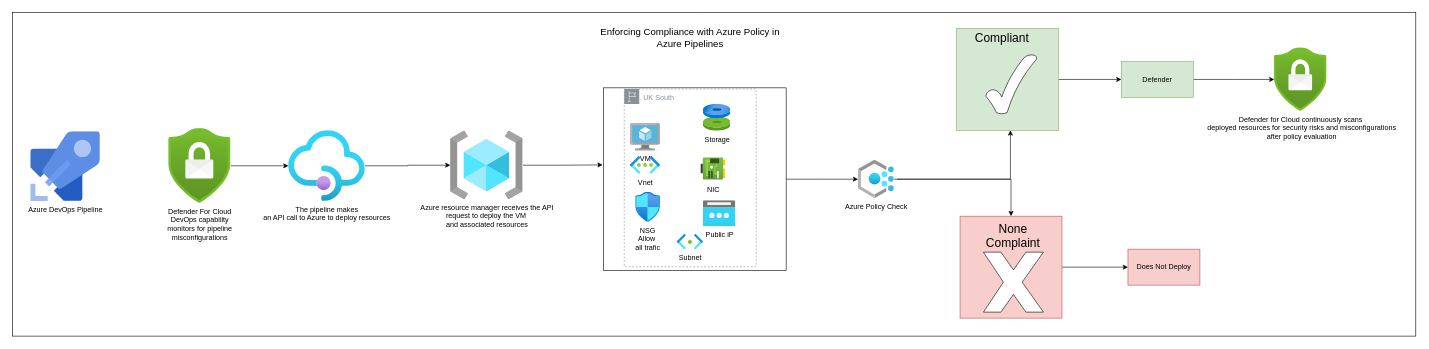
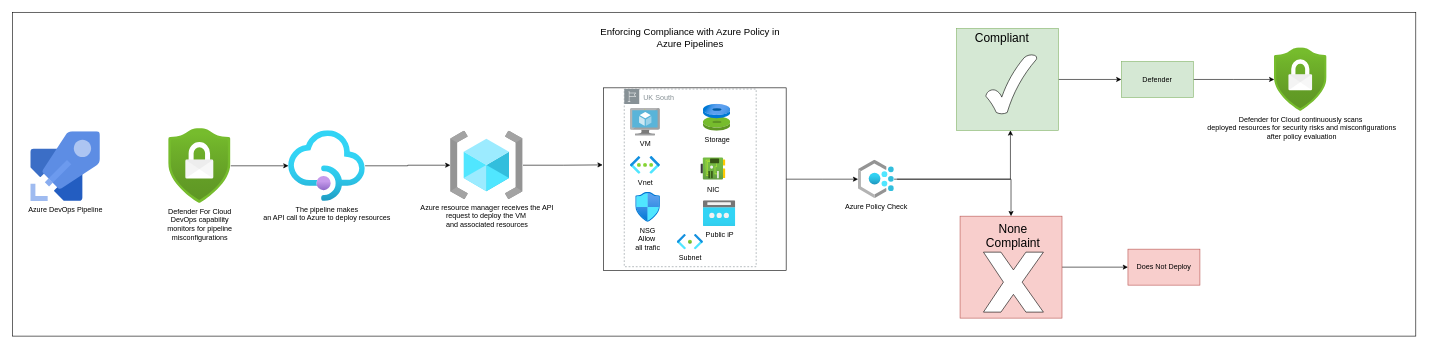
node "VM": moved (645, 137) -> (645, 122)
